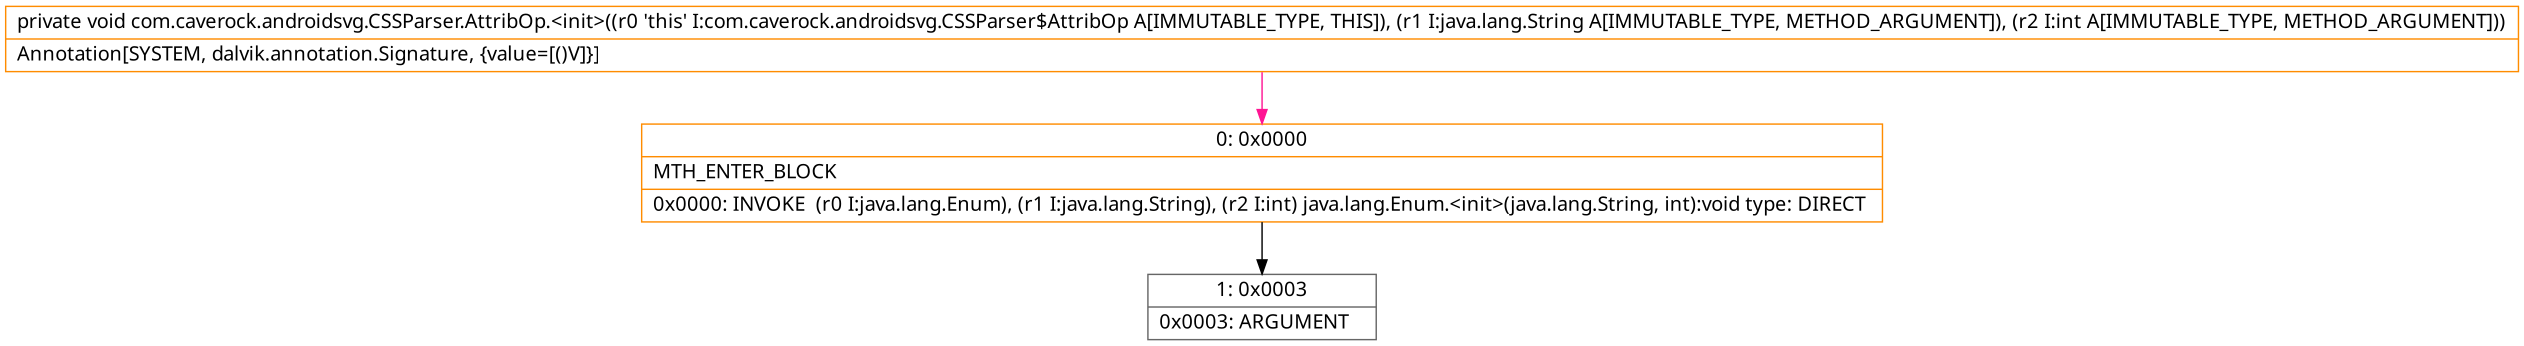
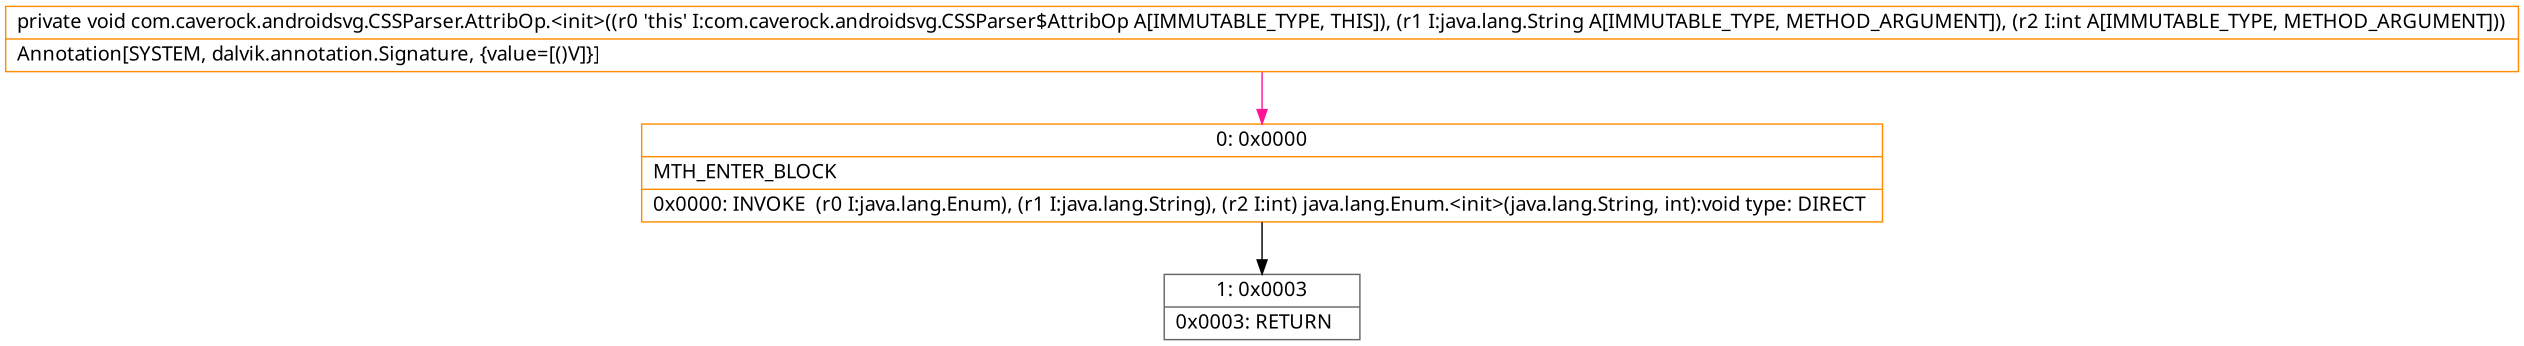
node "1: 0x0003": text "0x0003: ARGUMENT" -> "0x0003: RETURN"
